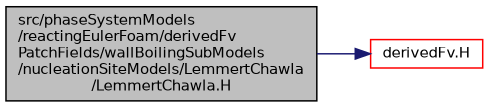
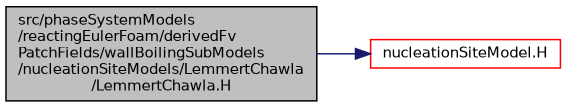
node "derivedFv.H": label "derivedFv.H" -> "nucleationSiteModel.H"
